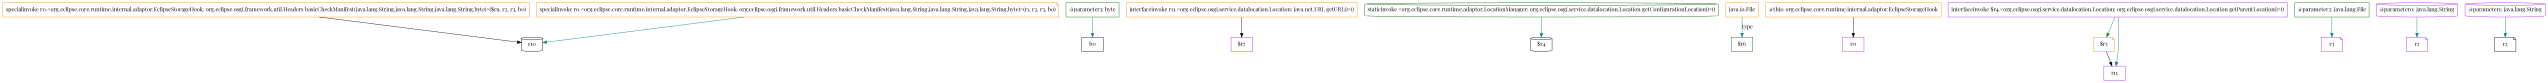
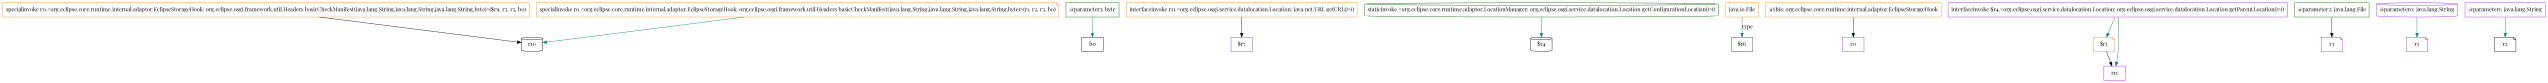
node "@parameter1: java.lang.String": shape cylinder -> box
edge "@parameter2: java.lang.File" -> "r3": color teal -> black
